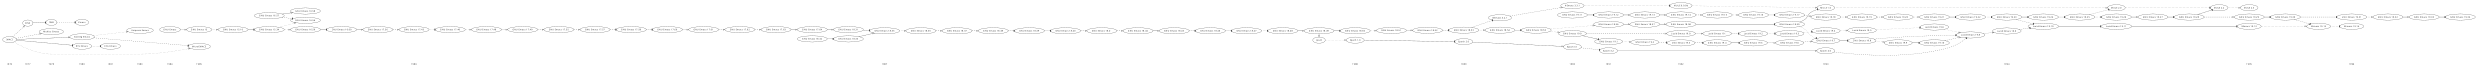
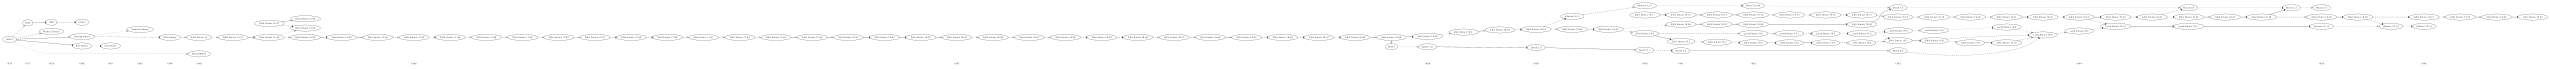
edge "GNU Emacs 18.31" -> "GNU Emacs 18.35": now "GNU Emacs 18.31" -> "GNU Emacs 18.32"
edge "Gosling Emacs" -> "MicroEMACS": now "Gosling Emacs" -> "GNU Emacs"
